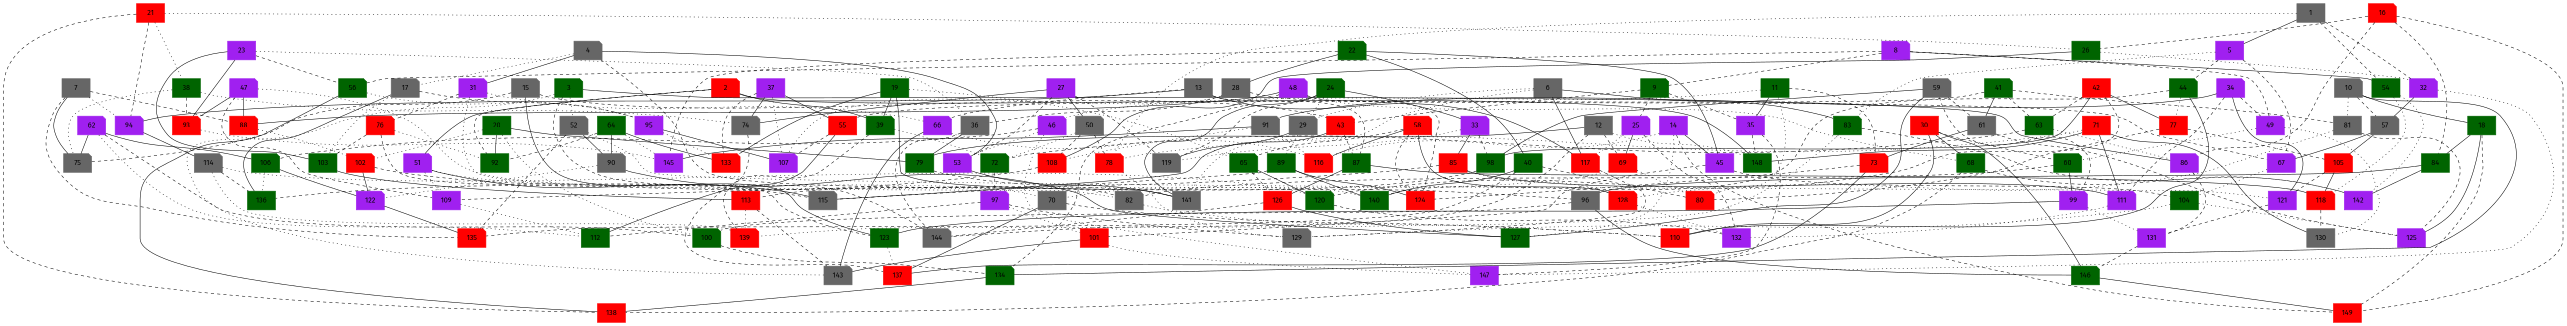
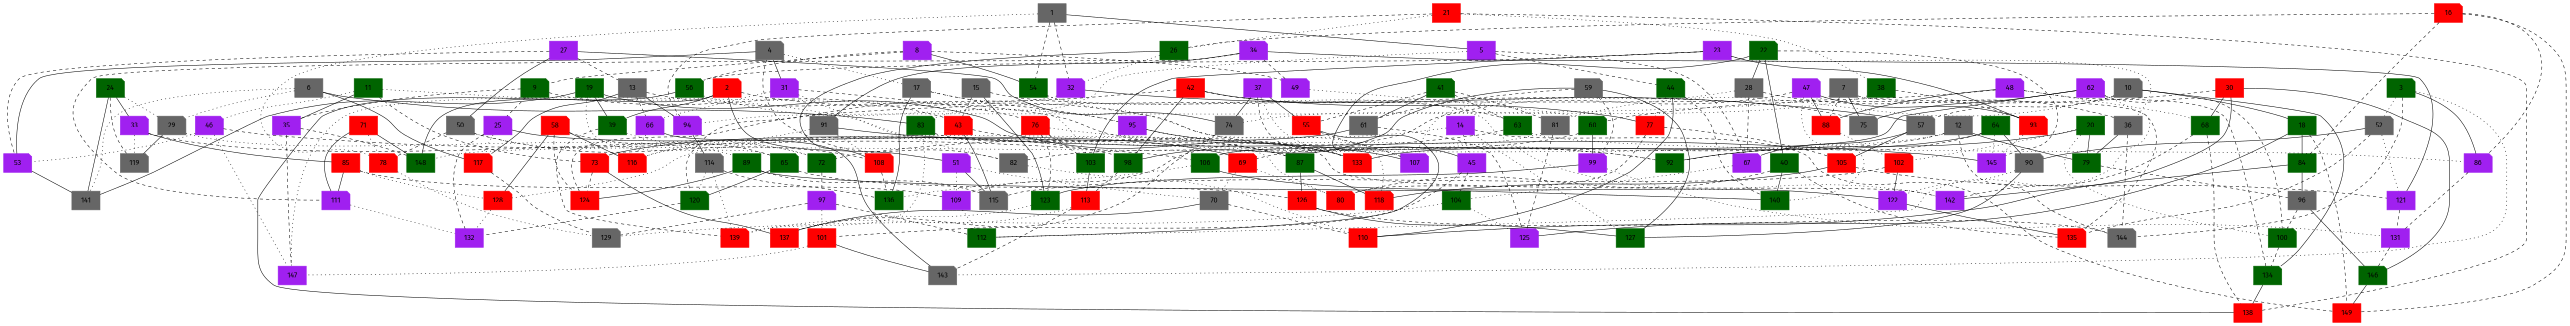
edge "27" -- "119": now "27" -- "13"
edge "14" -- "45": style solid -> dotted
node "130": removed
